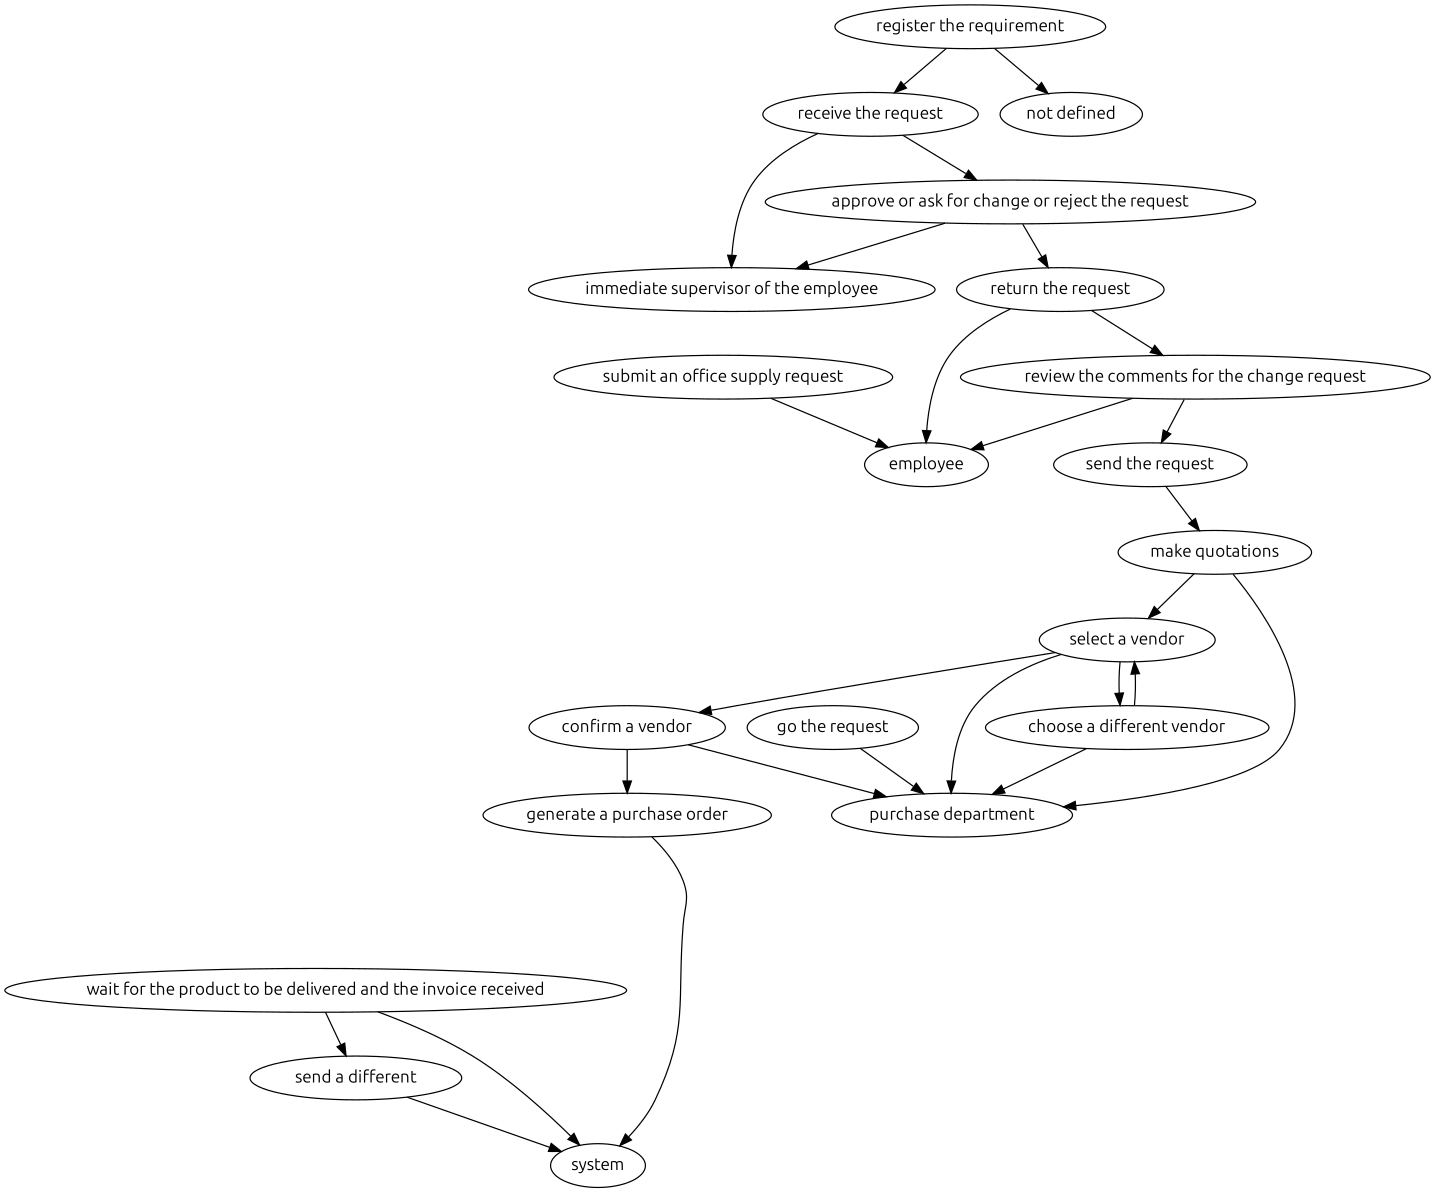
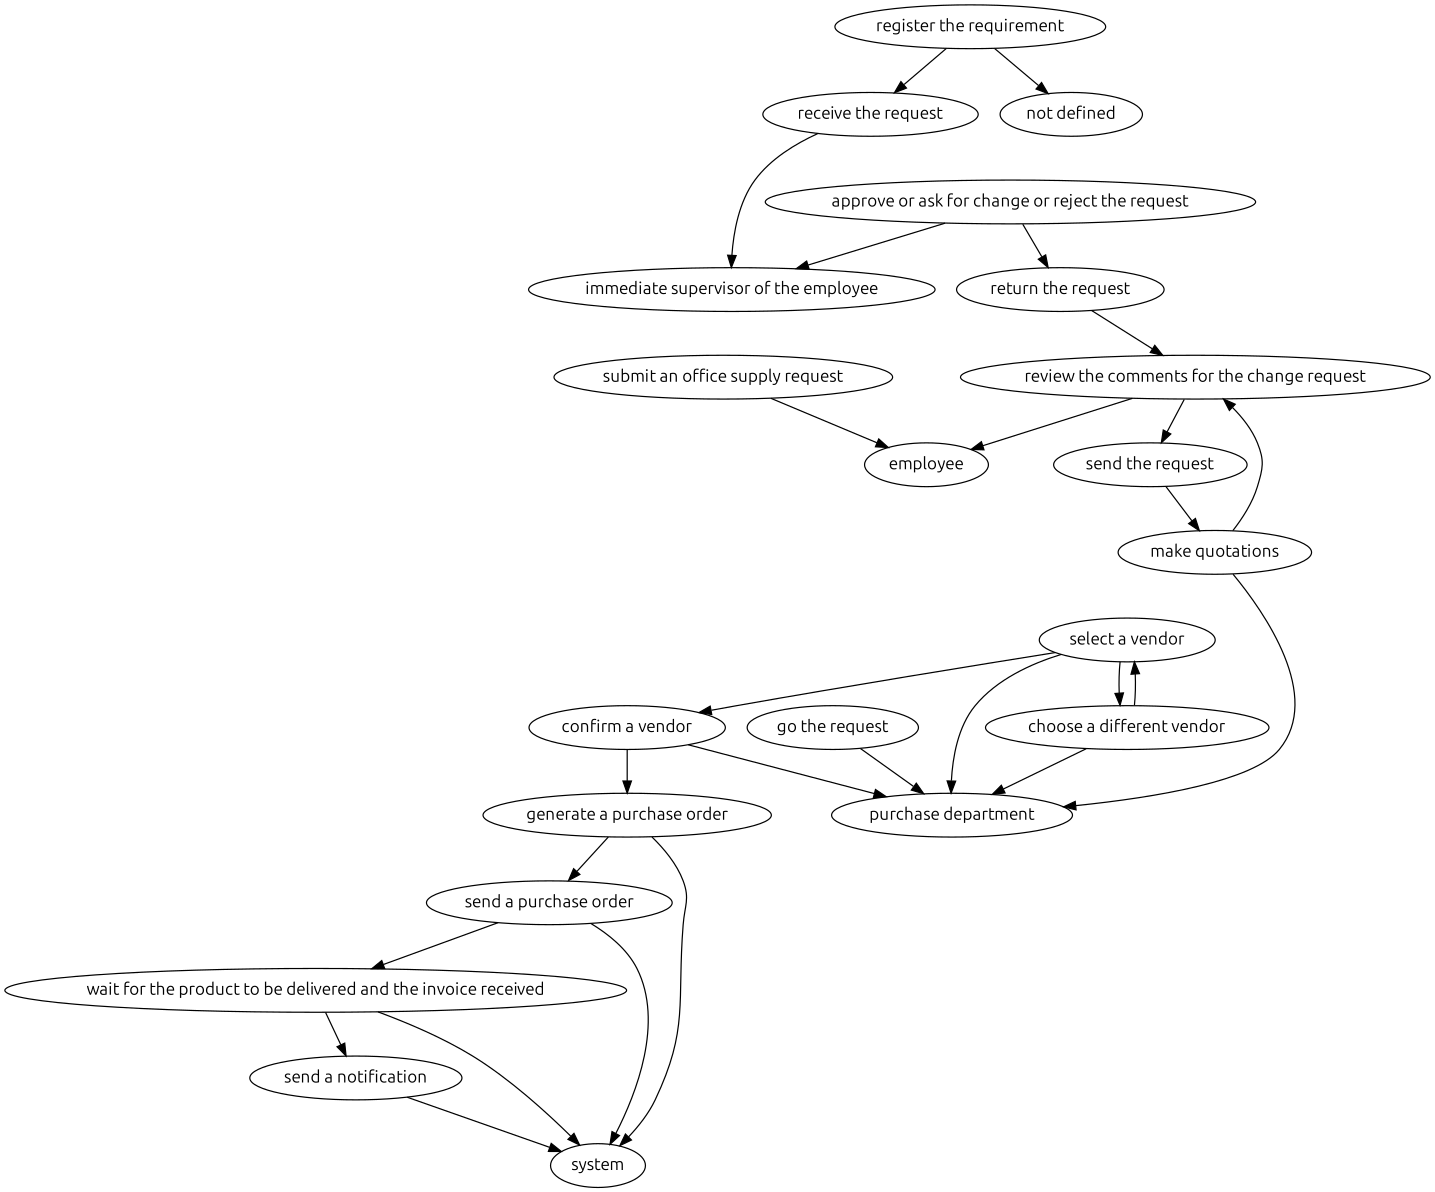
edge "receive the request" -> "approve or ask for change or reject the request": removed
edge "return the request" -> "employee": removed
edge "make quotations" -> "select a vendor": now "make quotations" -> "review the comments for the change request"
node "send a purchase order": added
node "send a different": label "send a different" -> "send a notification"
